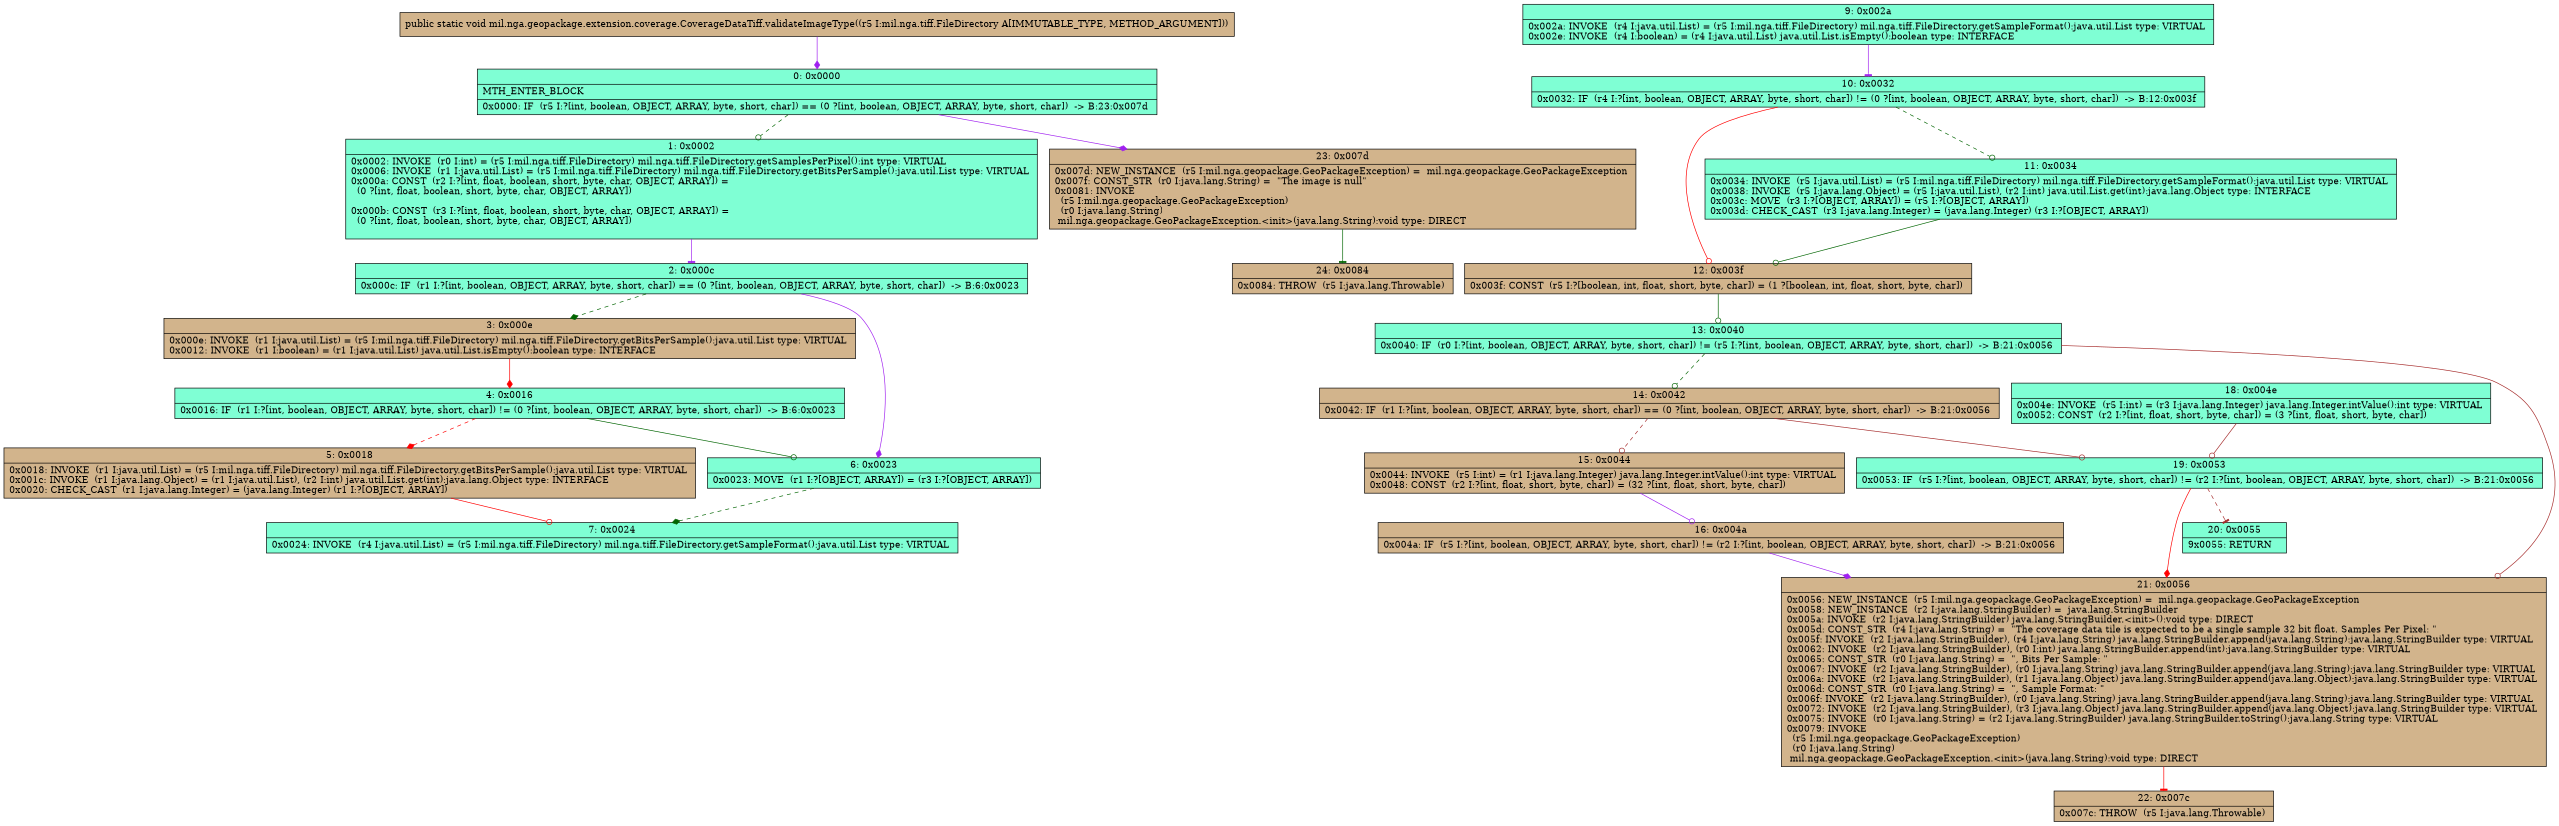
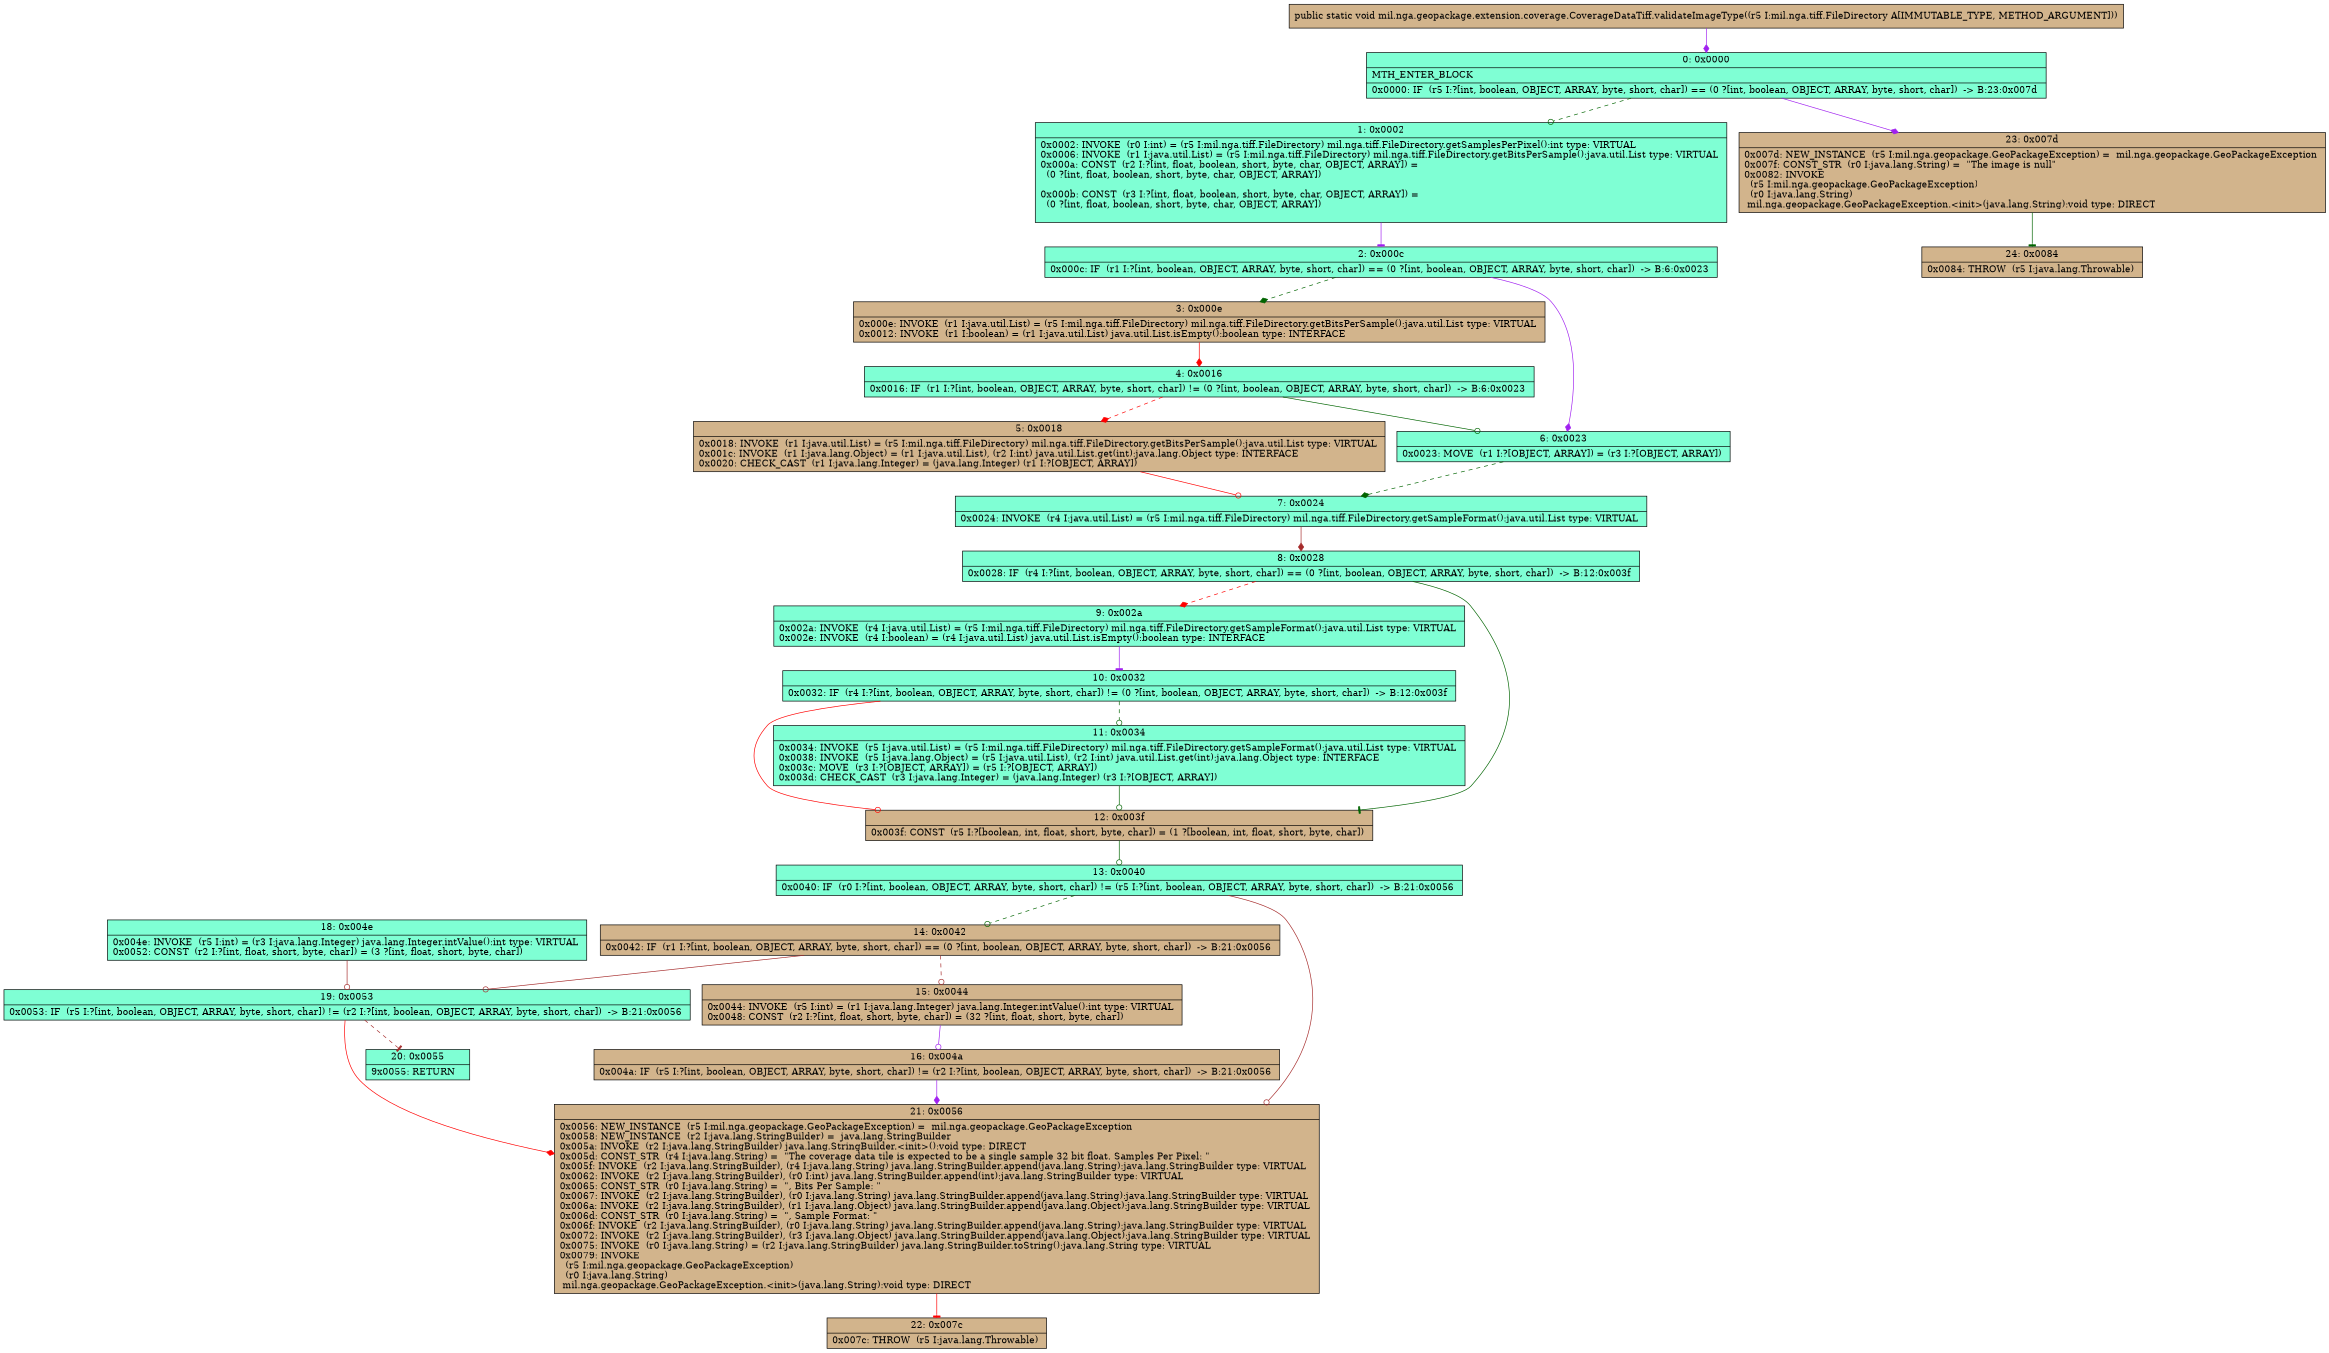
node "23: 0x007d": text "0x0081: INVOKE" -> "0x0082: INVOKE"
node "8: 0x0028": added
